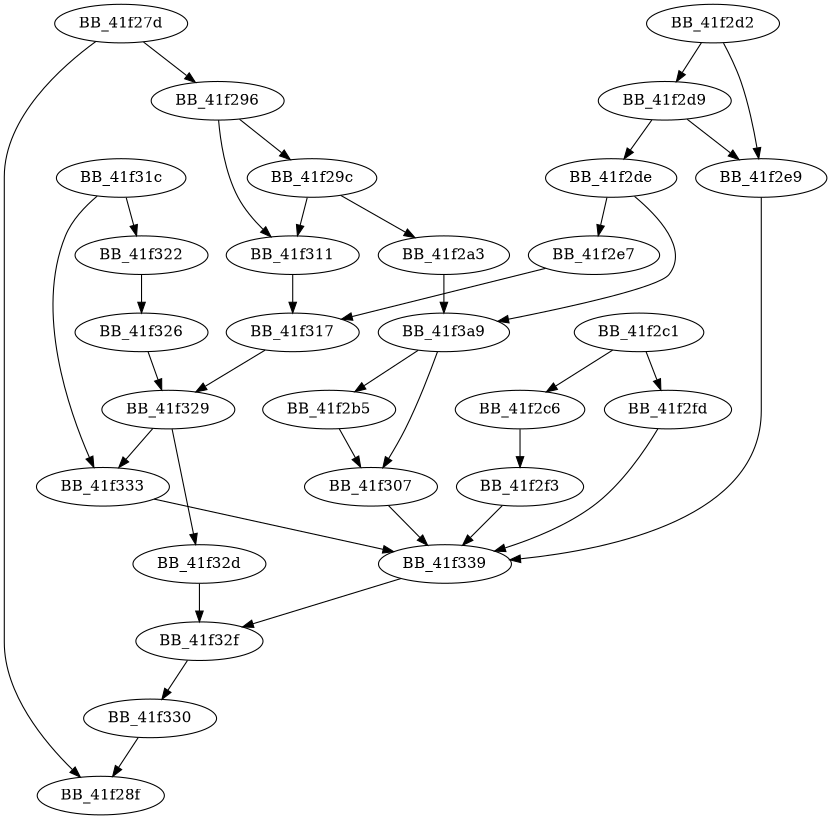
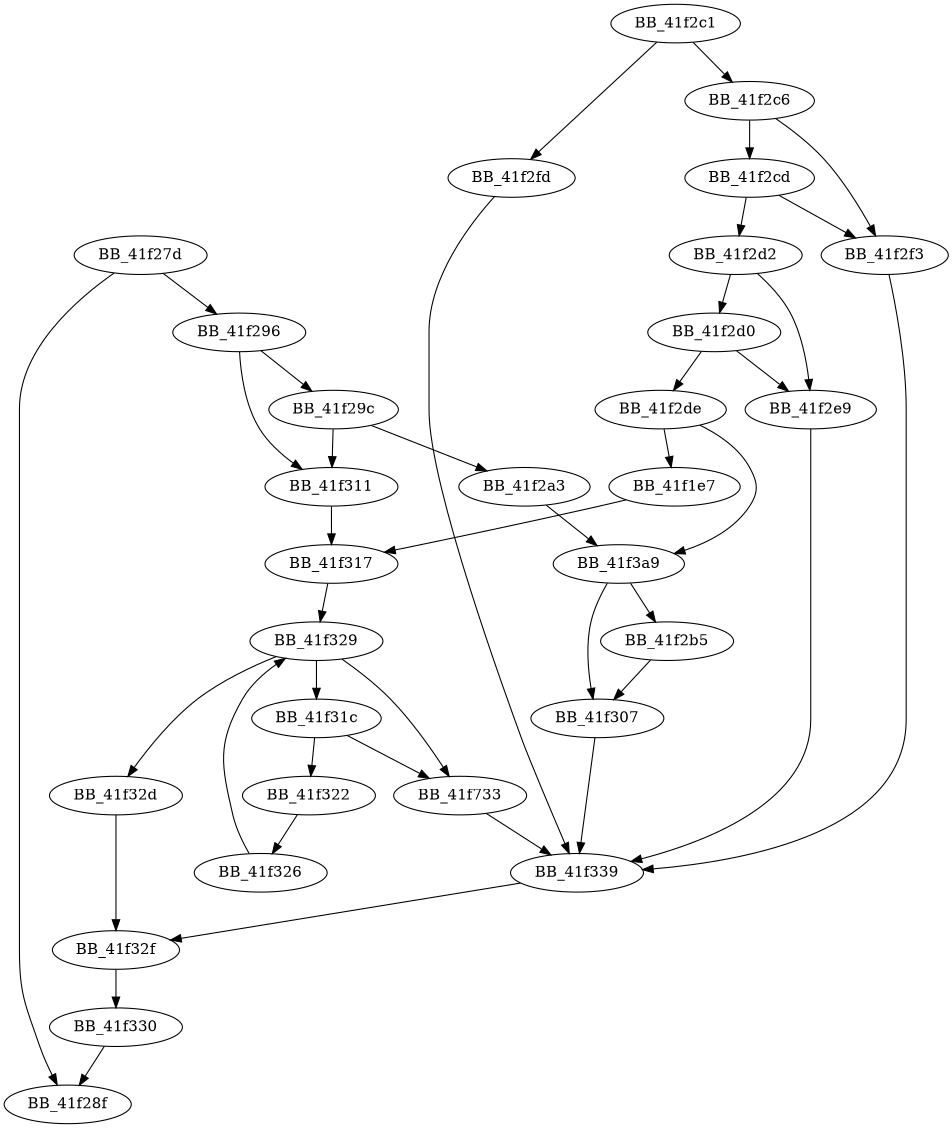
node "BB_41f2d9": label "BB_41f2d9" -> "BB_41f2d0"
node "BB_41f2cd": added
node "BB_41f2e7": label "BB_41f2e7" -> "BB_41f1e7"
node "BB_41f333": label "BB_41f333" -> "BB_41f733"
edge "BB_41f329" -> "BB_41f31c": added
